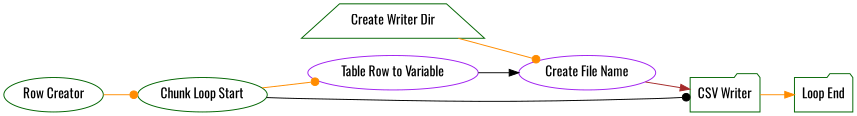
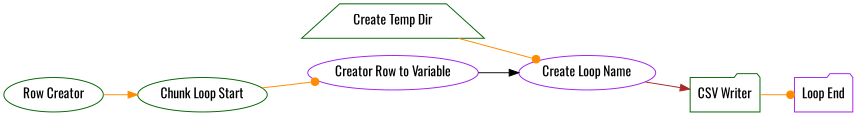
node "Create Writer Dir": label "Create Writer Dir" -> "Create Temp Dir"
node "Table Row to Variable": label "Table Row to Variable" -> "Creator Row to Variable"
node "Create File Name": label "Create File Name" -> "Create Loop Name"
edge "Row Creator" -> "Chunk Loop Start": arrowhead dot -> normal
edge "CSV Writer" -> "Loop End": arrowhead normal -> dot
node "Loop End": color darkgreen -> purple
edge "Chunk Loop Start" -> "CSV Writer": removed
